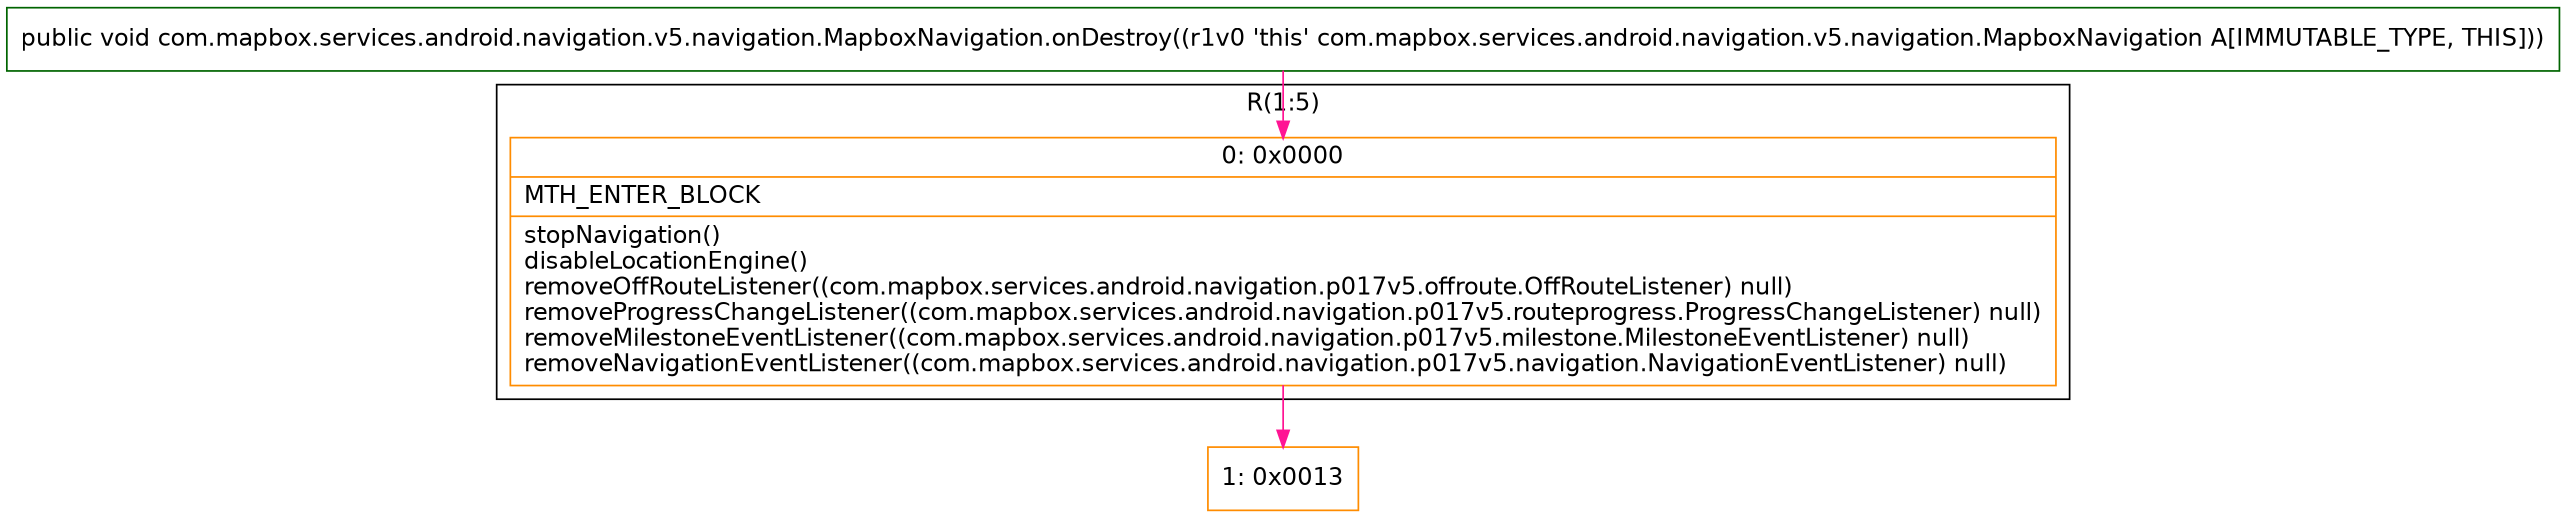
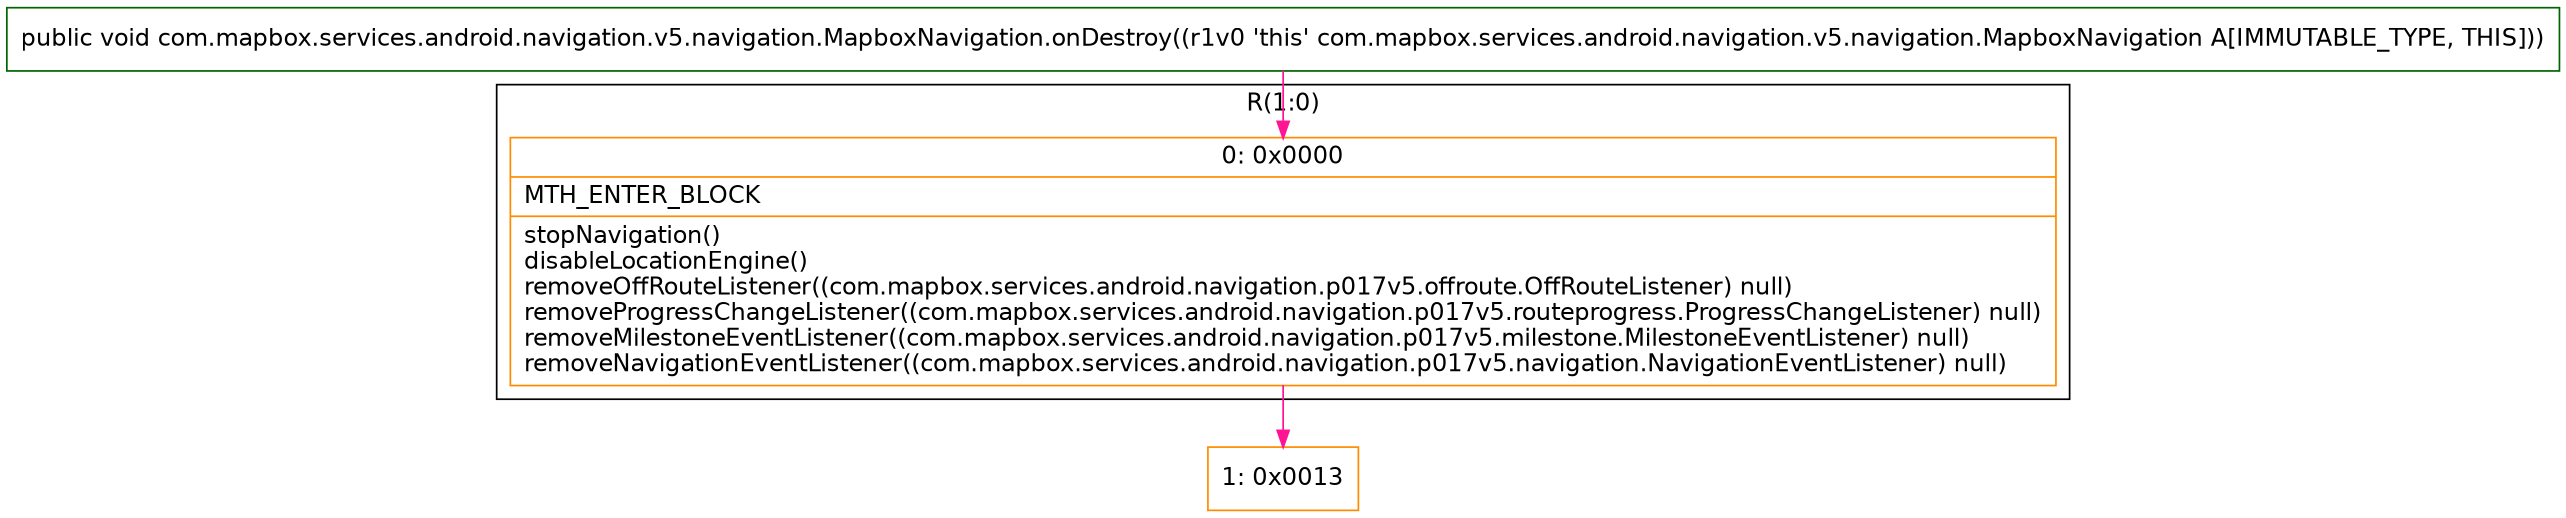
cluster "R(1:5)": label "R(1:5)" -> "R(1:0)"
